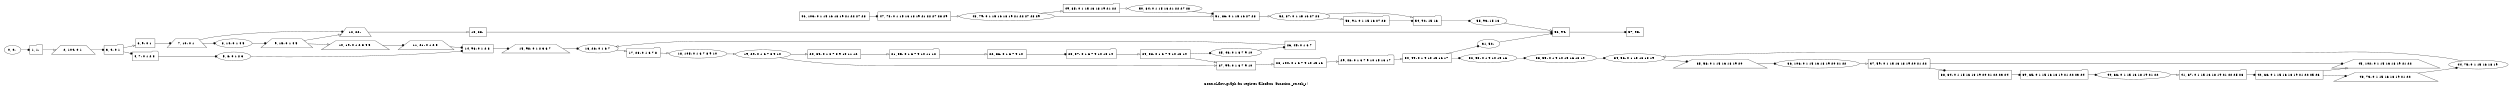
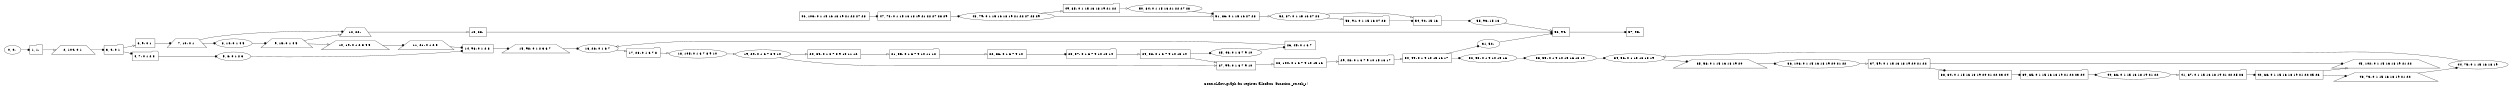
edge "47, 78: 0 1 15 16 18 19 21 22 27 28 29" -> "48, 79: 0 1 15 16 18 19 21 22 27 28 29": arrowhead onormal -> dot
